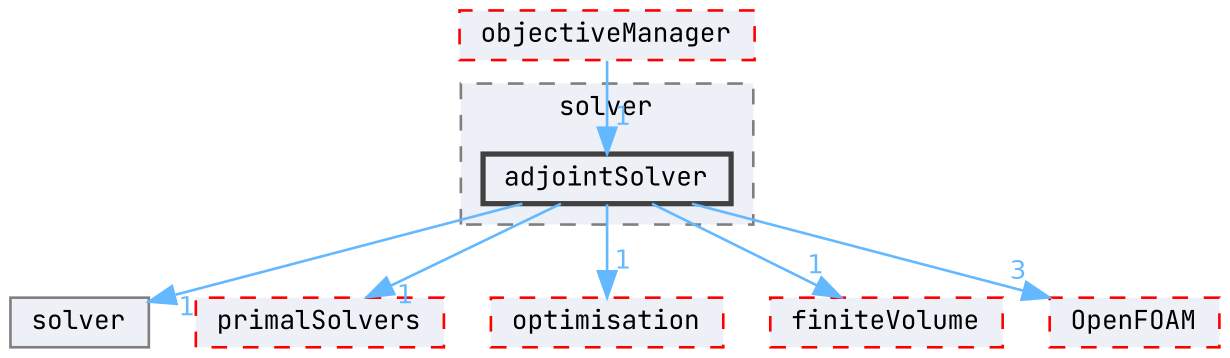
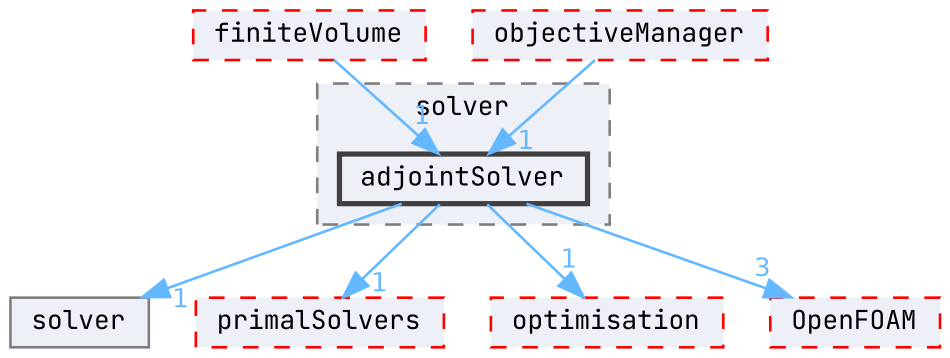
edge "adjointSolver" -> "finiteVolume": reversed
